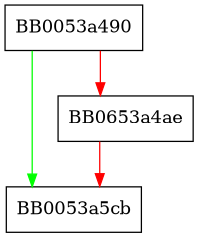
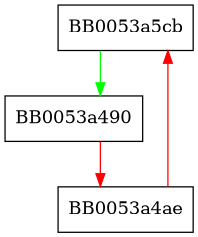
edge "BB0053a490" -> "BB0053a5cb": reversed
node "BB0653a4ae": label "BB0653a4ae" -> "BB0053a4ae"
